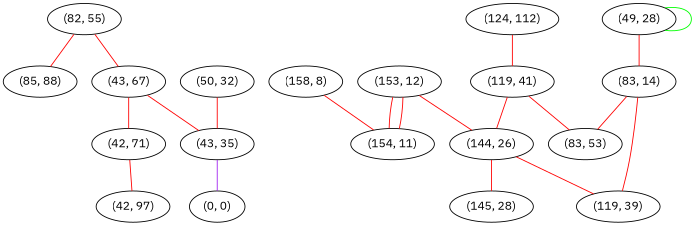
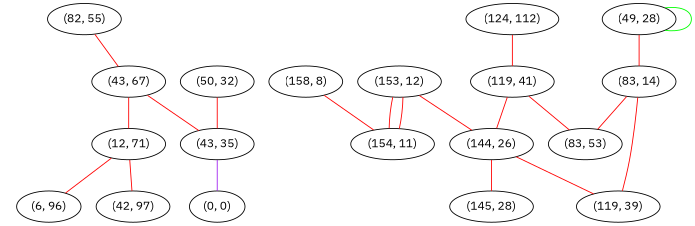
node "(85, 88)": removed
node "(42, 71)": label "(42, 71)" -> "(12, 71)"
node "(6, 96)": added
